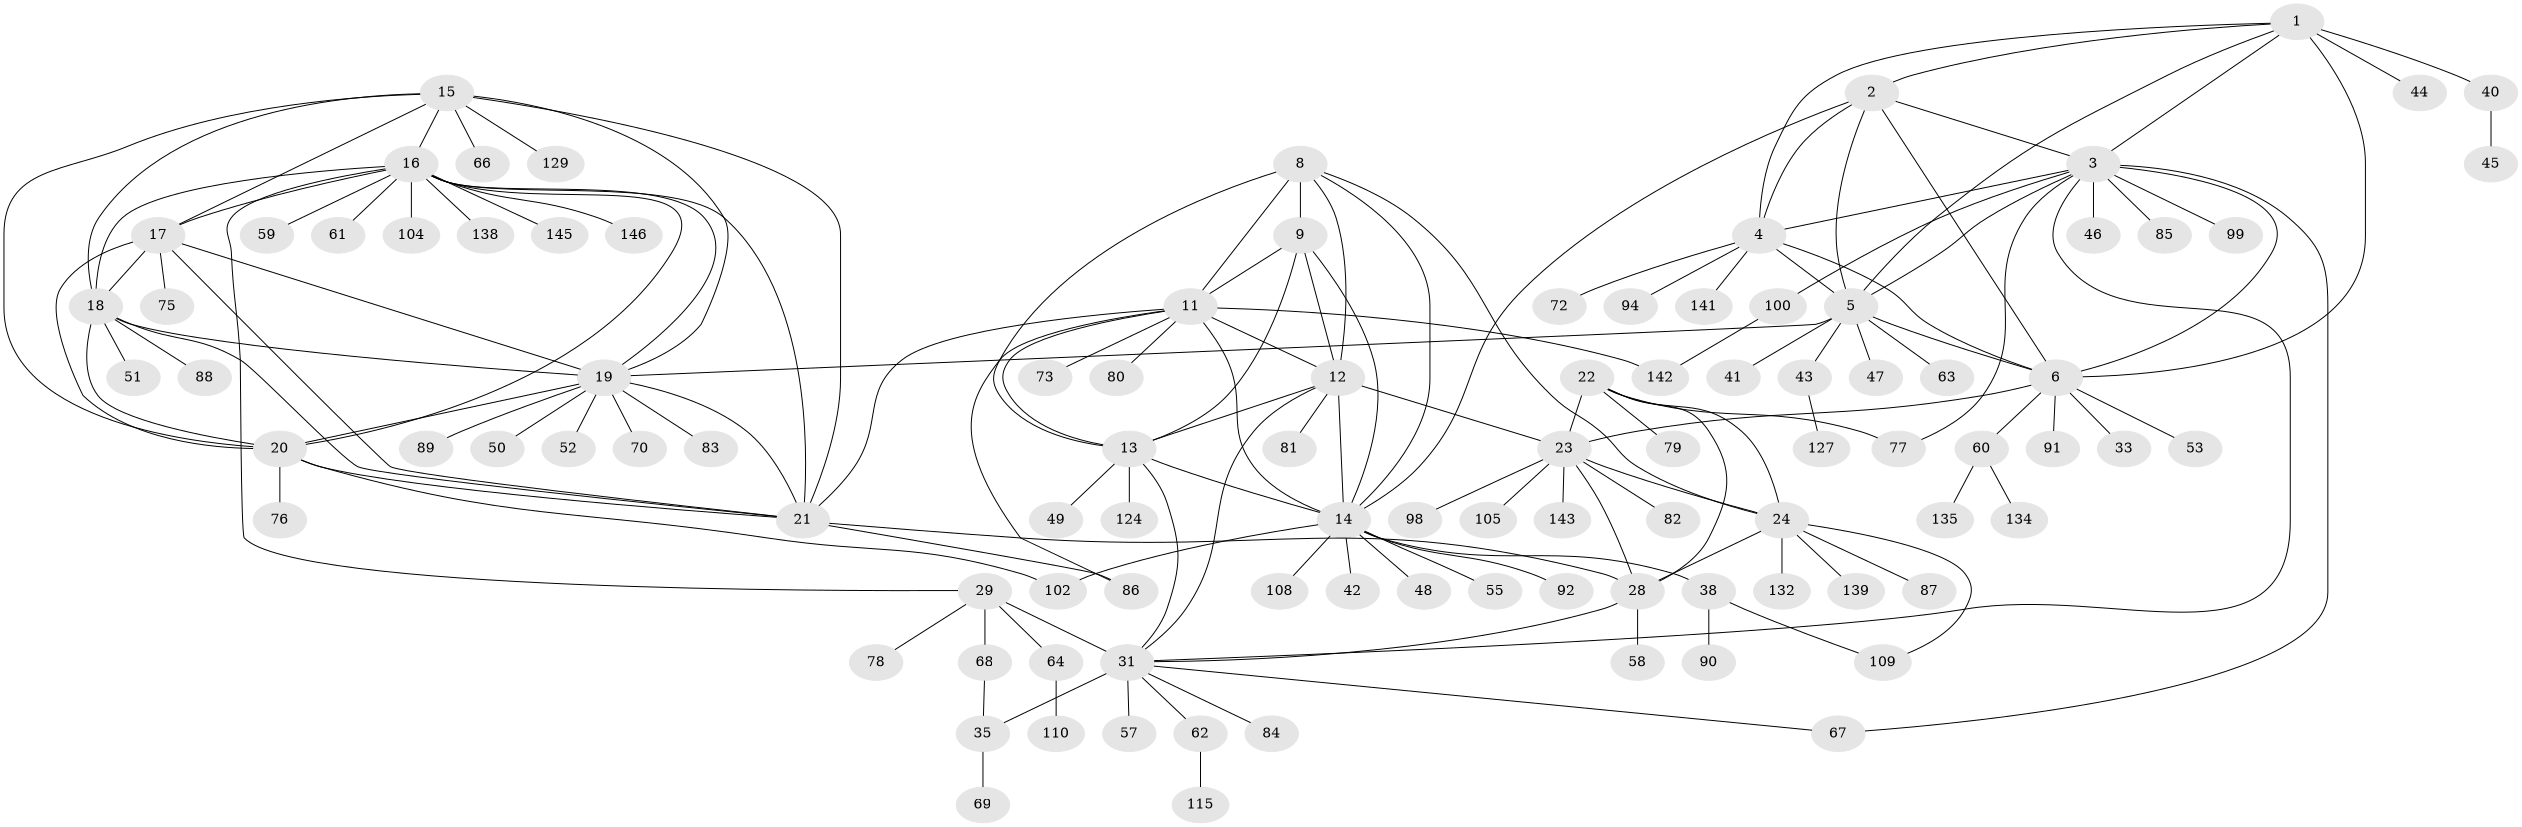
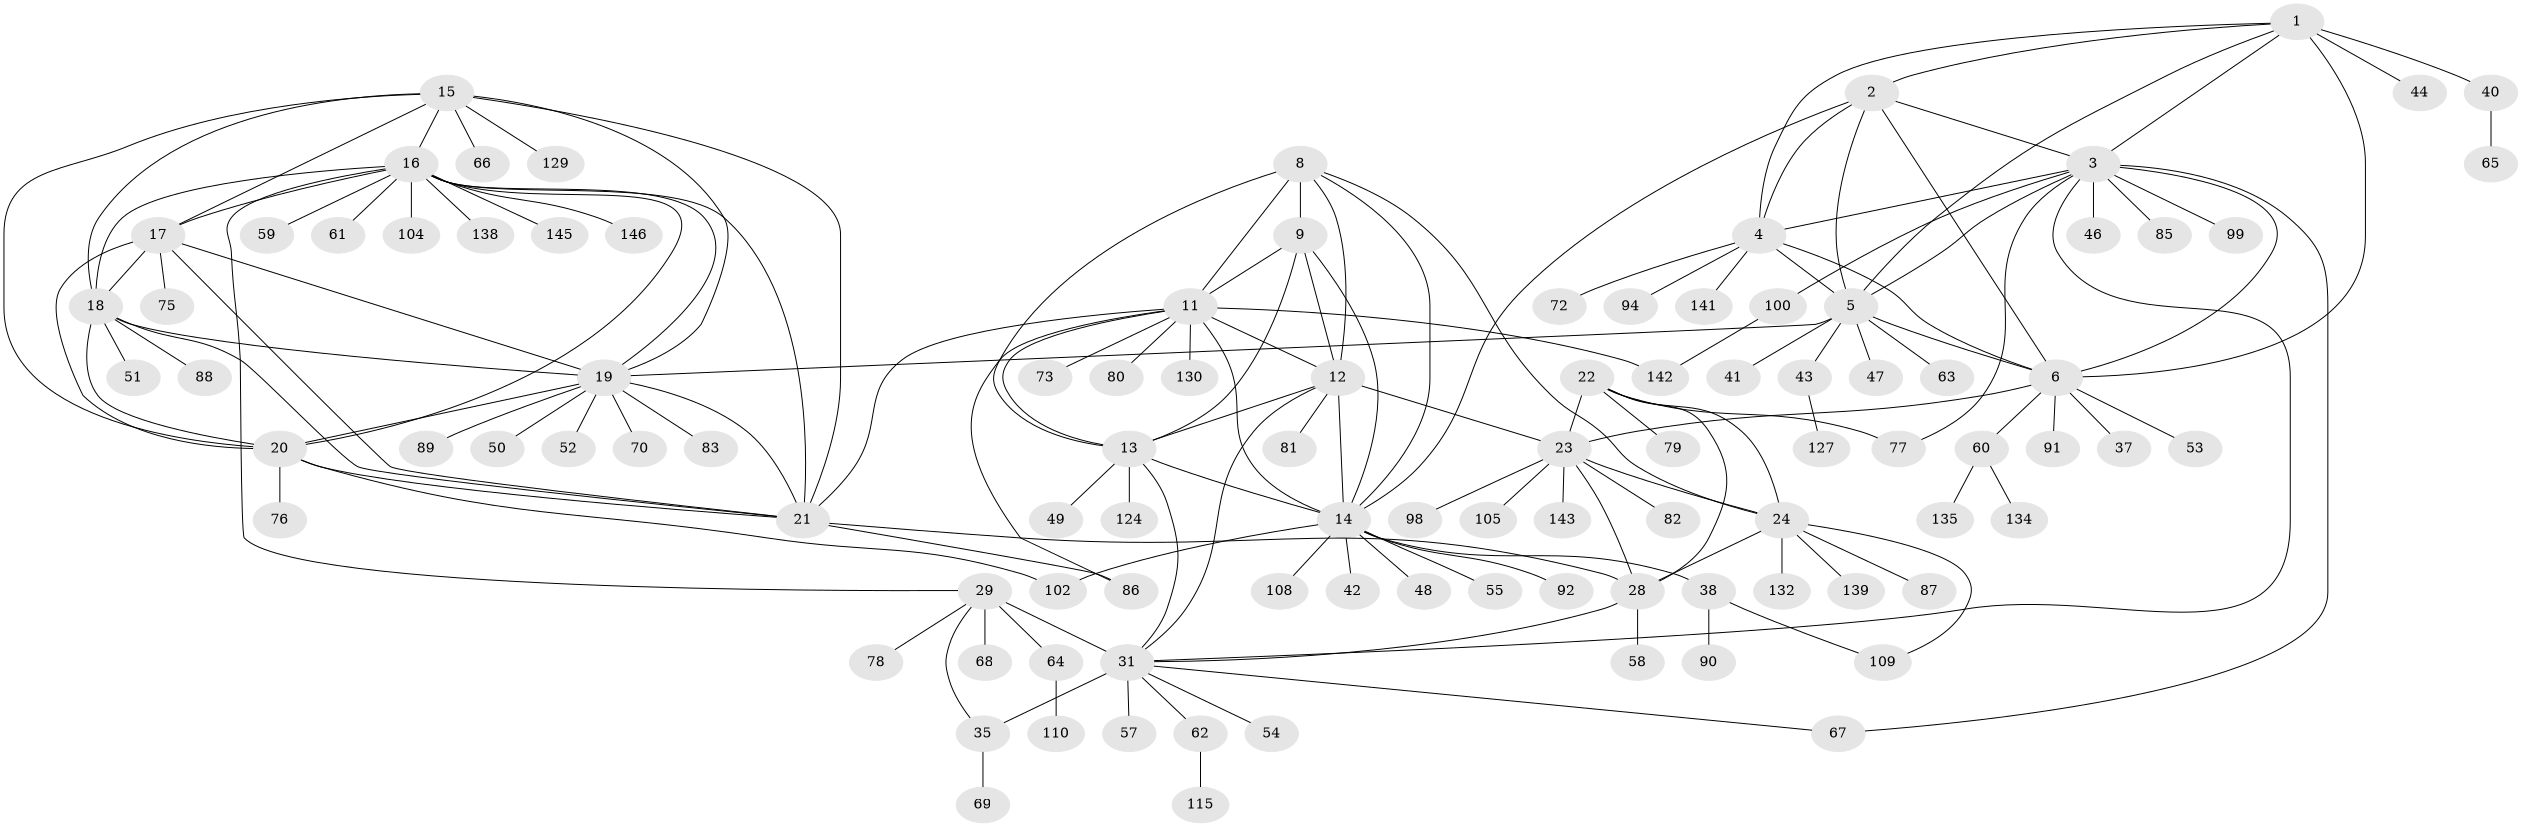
node "45": label "45" -> "65"
node "130": added
node "33": label "33" -> "37"
edge "68" -- "35": now "29" -- "35"
node "84": label "84" -> "54"
